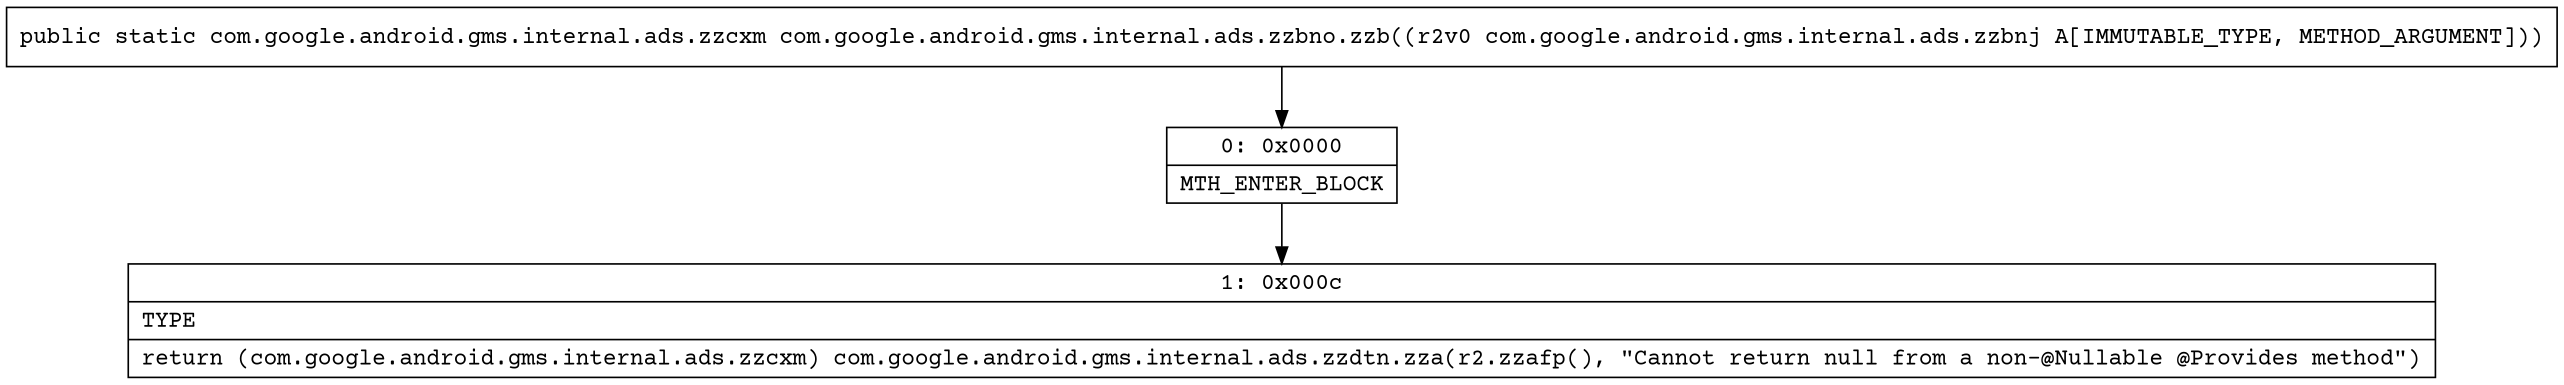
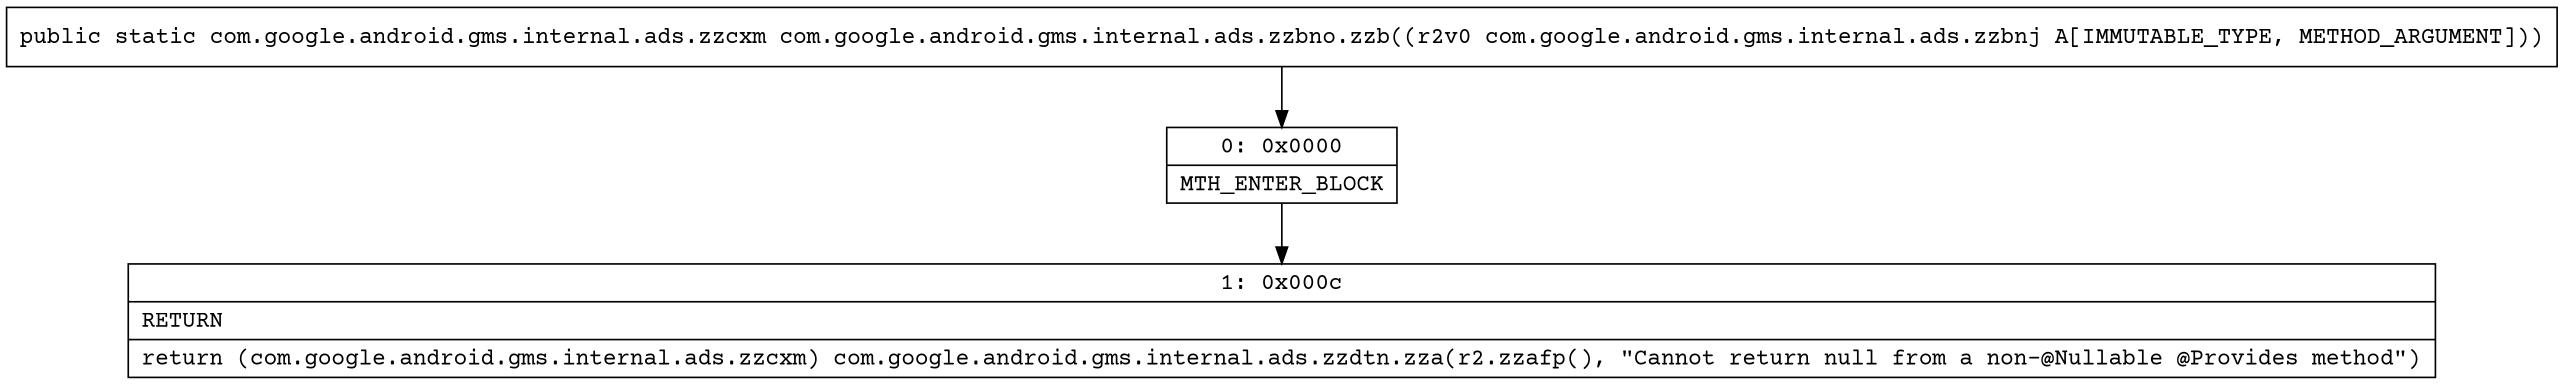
node "1: 0x000c": text "TYPE" -> "RETURN"
